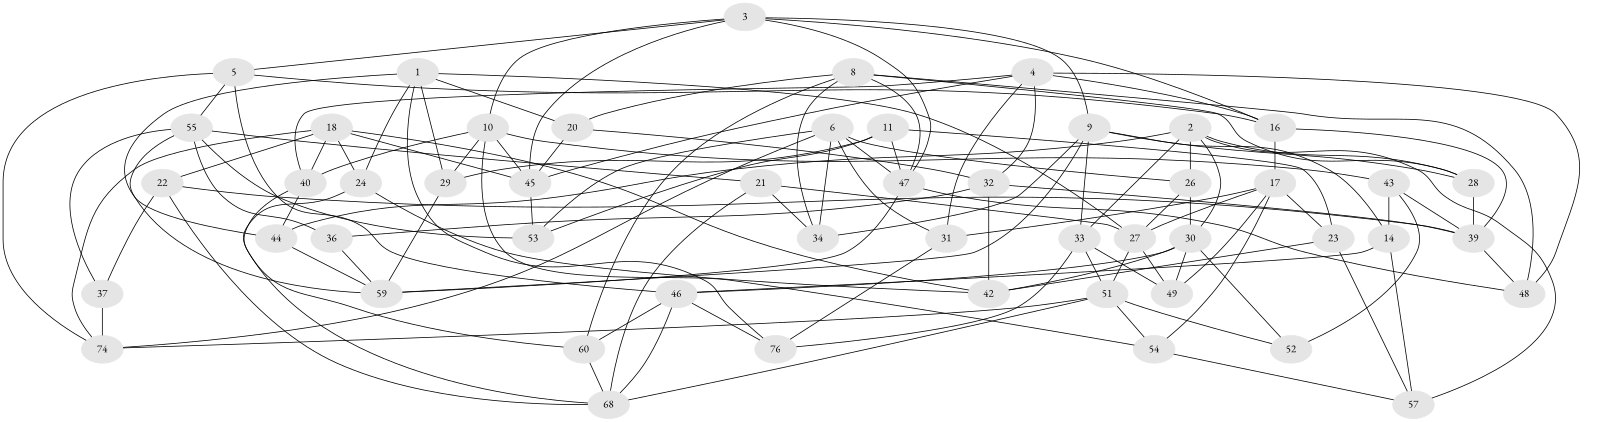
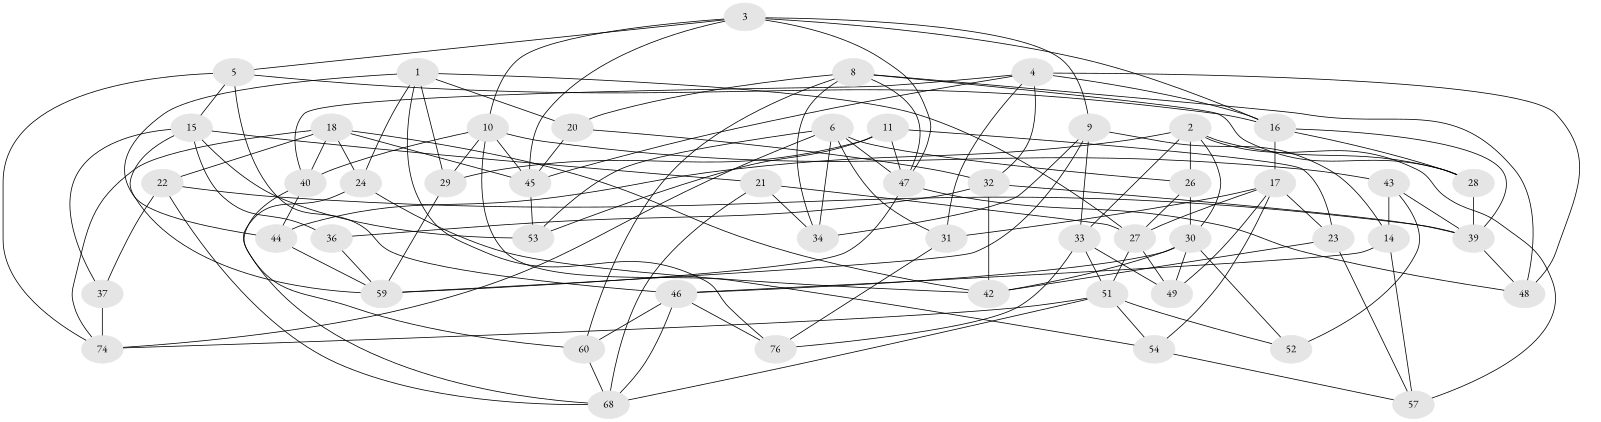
node "55": label "55" -> "15"
edge "9" -- "28": now "16" -- "28"
